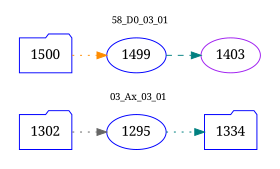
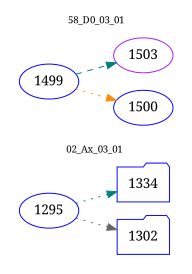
node "1500": shape folder -> ellipse
edge "1500" -> "1499": reversed
node "1403": label "1403" -> "1503"
cluster "03_Ax_03_01": label "03_Ax_03_01" -> "02_Ax_03_01"
edge "1302" -> "1295": reversed
